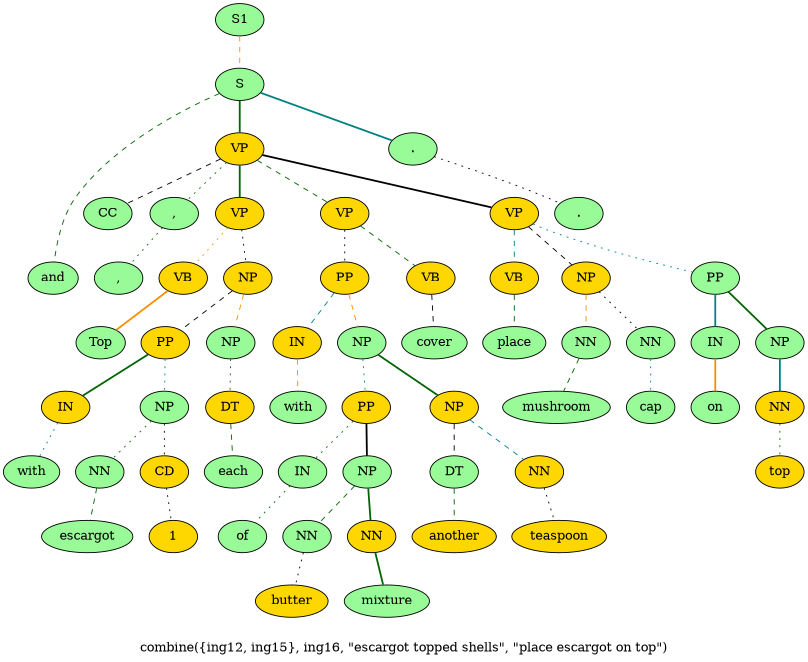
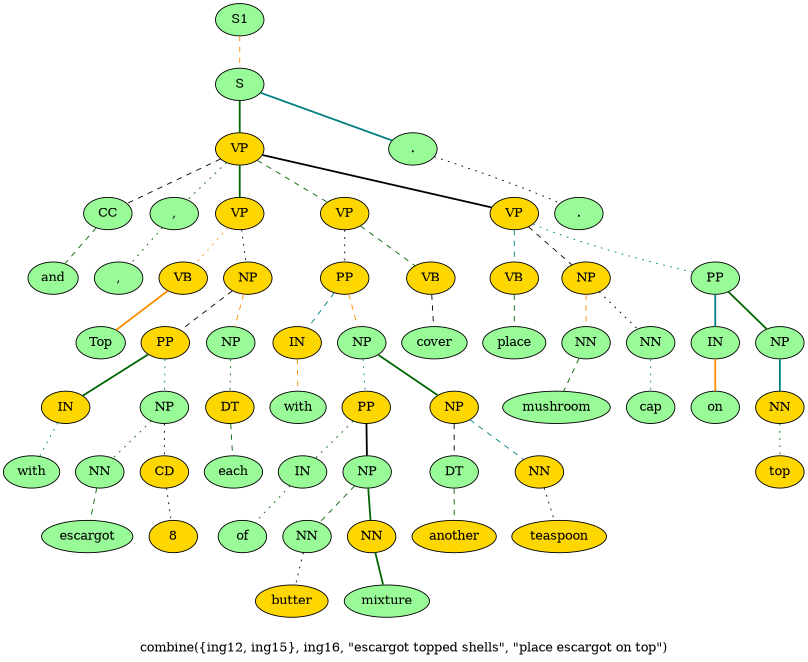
edge "S" -- "and": now "CC" -- "and"
node "1": label "1" -> "8"
